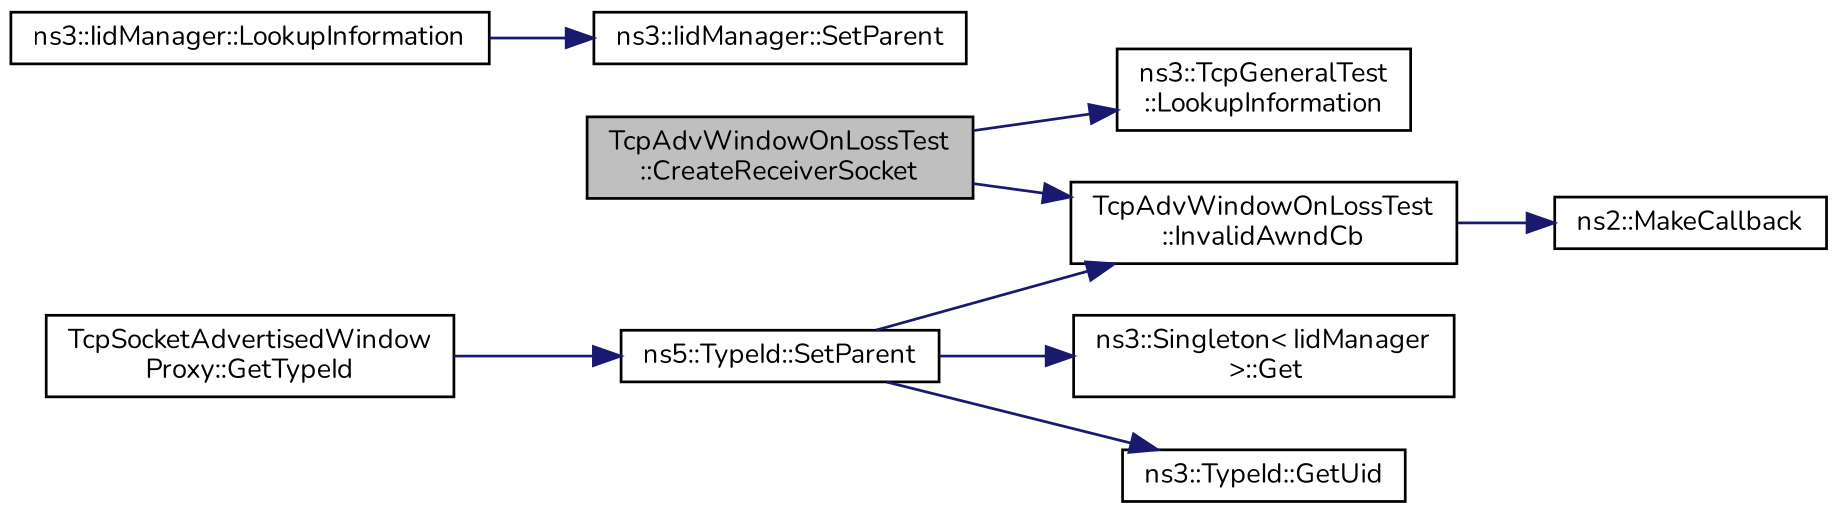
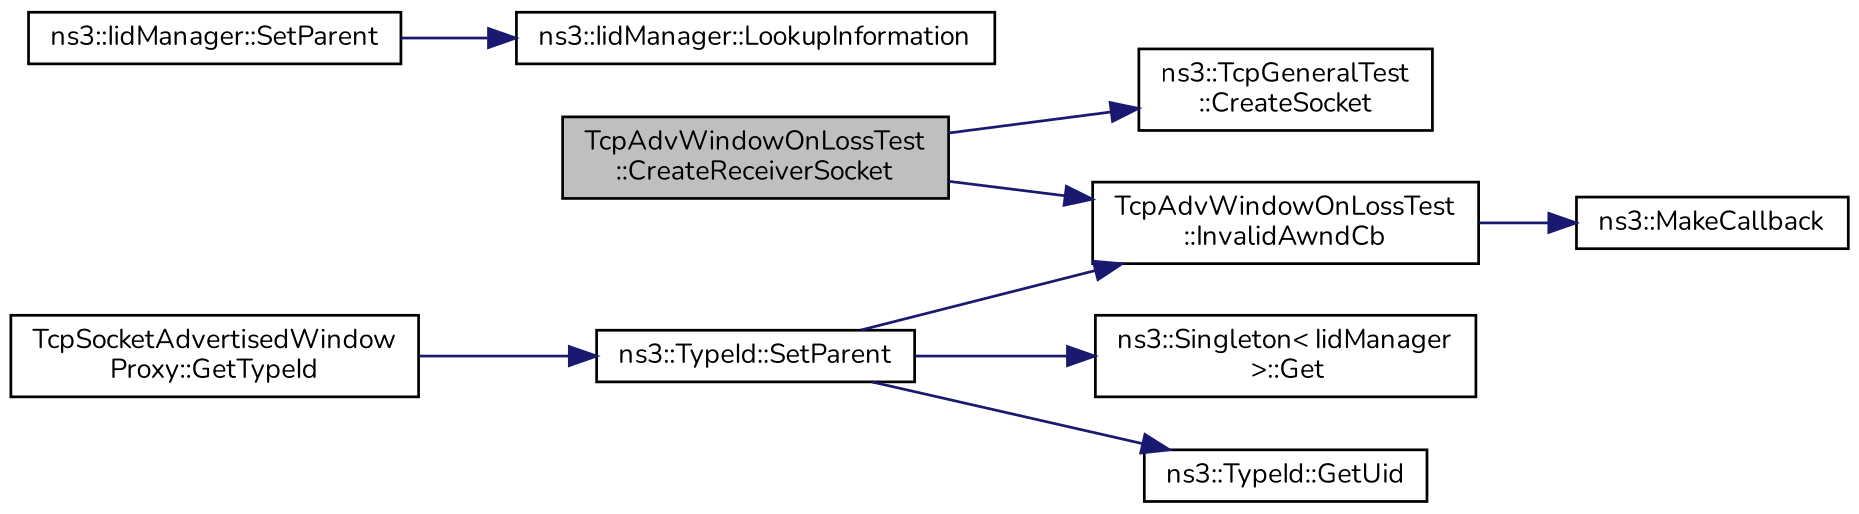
edge "ns3::IidManager::LookupInformation" -> "ns3::IidManager::SetParent": reversed
node "ns3::TcpGeneralTest ::LookupInformation": label "ns3::TcpGeneralTest ::LookupInformation" -> "ns3::TcpGeneralTest ::CreateSocket"
node "ns2::MakeCallback": label "ns2::MakeCallback" -> "ns3::MakeCallback"
node "ns5::TypeId::SetParent": label "ns5::TypeId::SetParent" -> "ns3::TypeId::SetParent"
